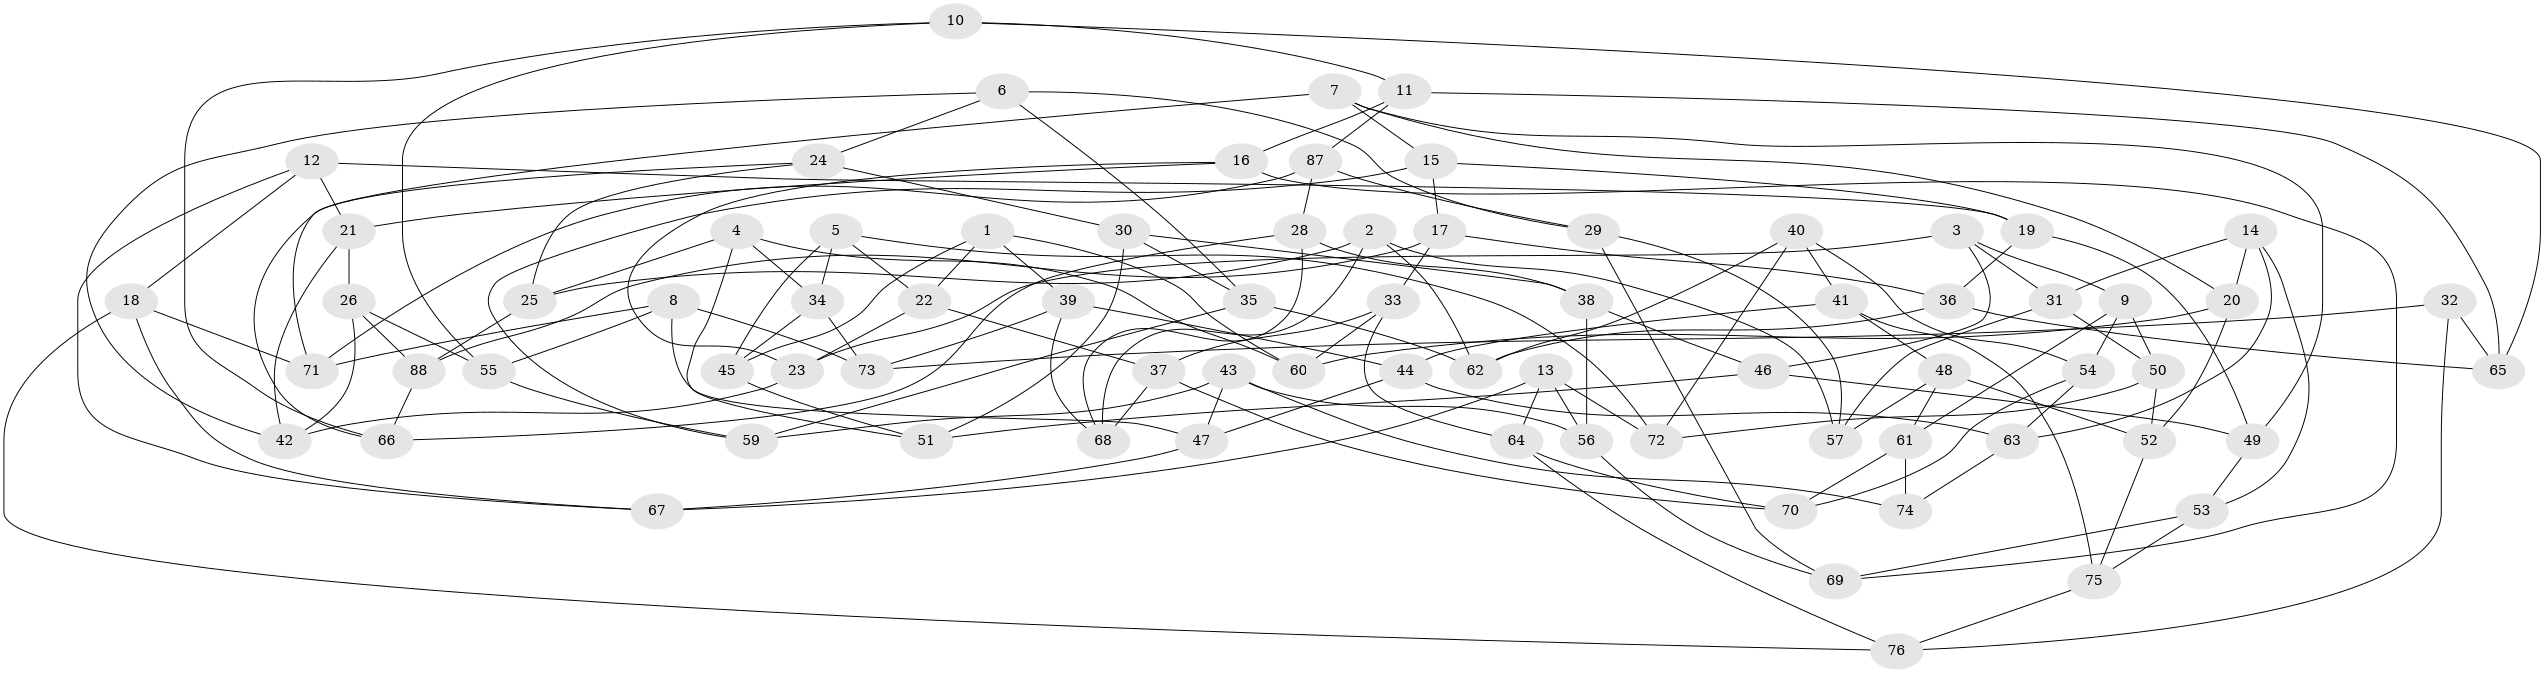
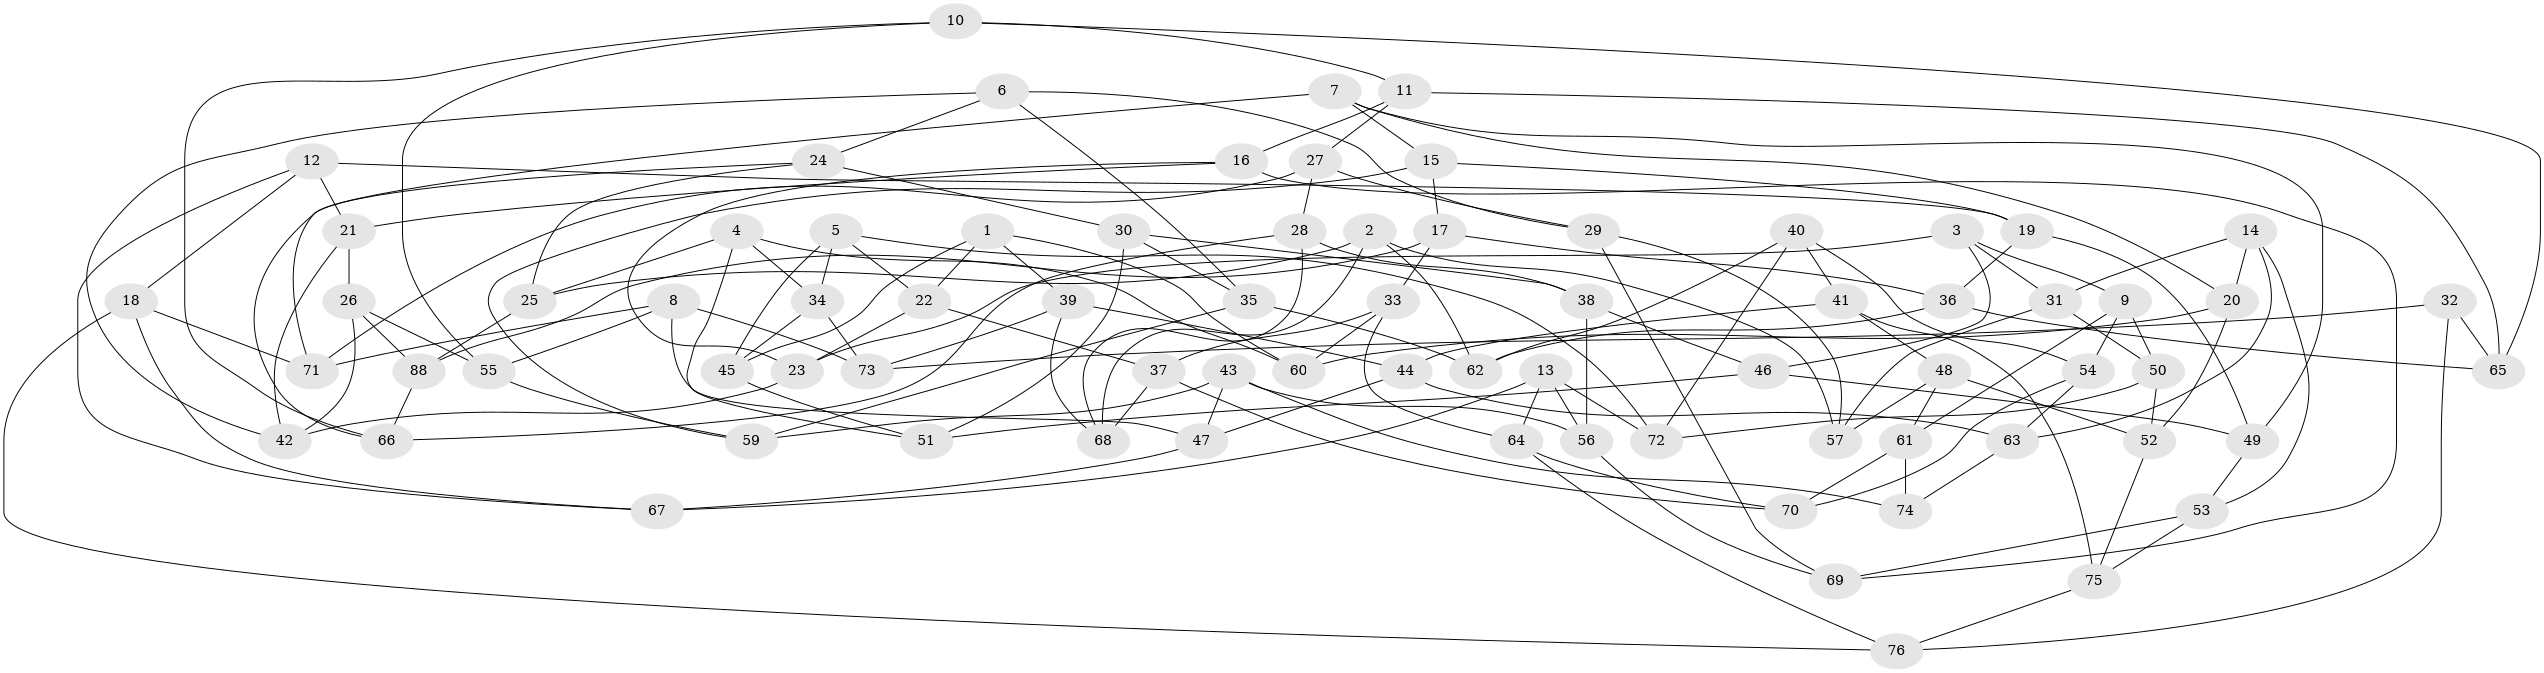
node "87": label "87" -> "27"
